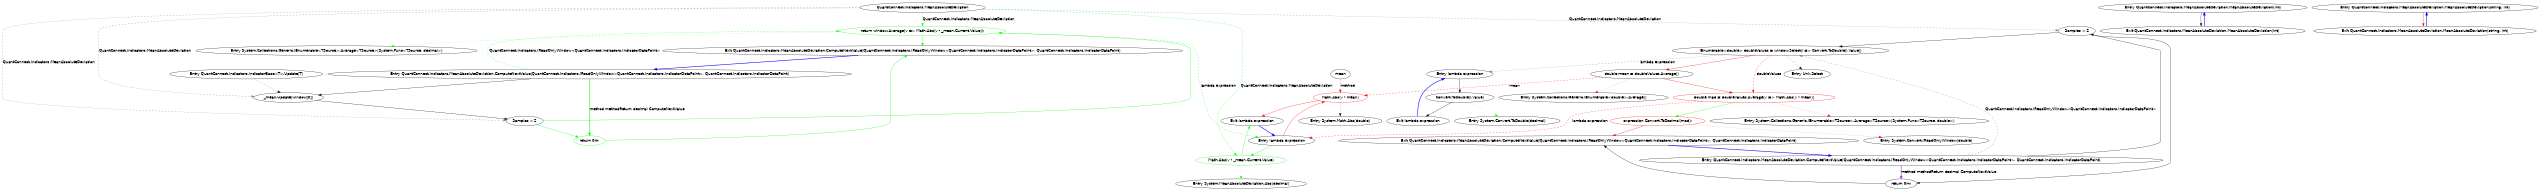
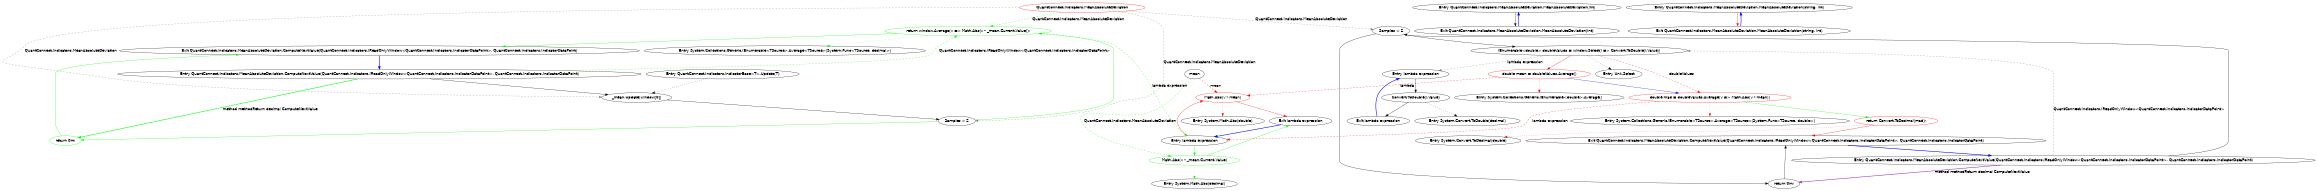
node "QuantConnect.Indicators.MeanAbsoluteDeviation": color black -> red
edge "QuantConnect.Indicators.MeanAbsoluteDeviation" -> "Math.Abs(v - _mean.Current.Value)": now "mean" -> "Math.Abs(v - _mean.Current.Value)"
node "double mean = doubleValues.Average()": color black -> red
edge "double mean = doubleValues.Average()" -> "double mad = doubleValues.Average(v => Math.Abs(v - mean))": color red -> blue
edge "mean" -> "Math.Abs(v - mean)": label "method" -> "mean"
edge "double mean = doubleValues.Average()" -> "Math.Abs(v - mean)": label "mean" -> "lambda"
edge "Math.Abs(v - mean)" -> "Entry System.Math.Abs(double)": color black -> red
edge "Convert.ToDouble(i.Value)" -> "Entry System.Convert.ToDouble(decimal)": color green -> black
node "expression Convert.ToDecimal(mad);": label "expression Convert.ToDecimal(mad);" -> "return Convert.ToDecimal(mad);"
node "Entry System.Convert.IReadOnlyWindow(double)": label "Entry System.Convert.IReadOnlyWindow(double)" -> "Entry System.Convert.ToDecimal(double)"
node "Entry System.MeanAbsoluteDeviation.Abs(decimal)": label "Entry System.MeanAbsoluteDeviation.Abs(decimal)" -> "Entry System.Math.Abs(decimal)"
